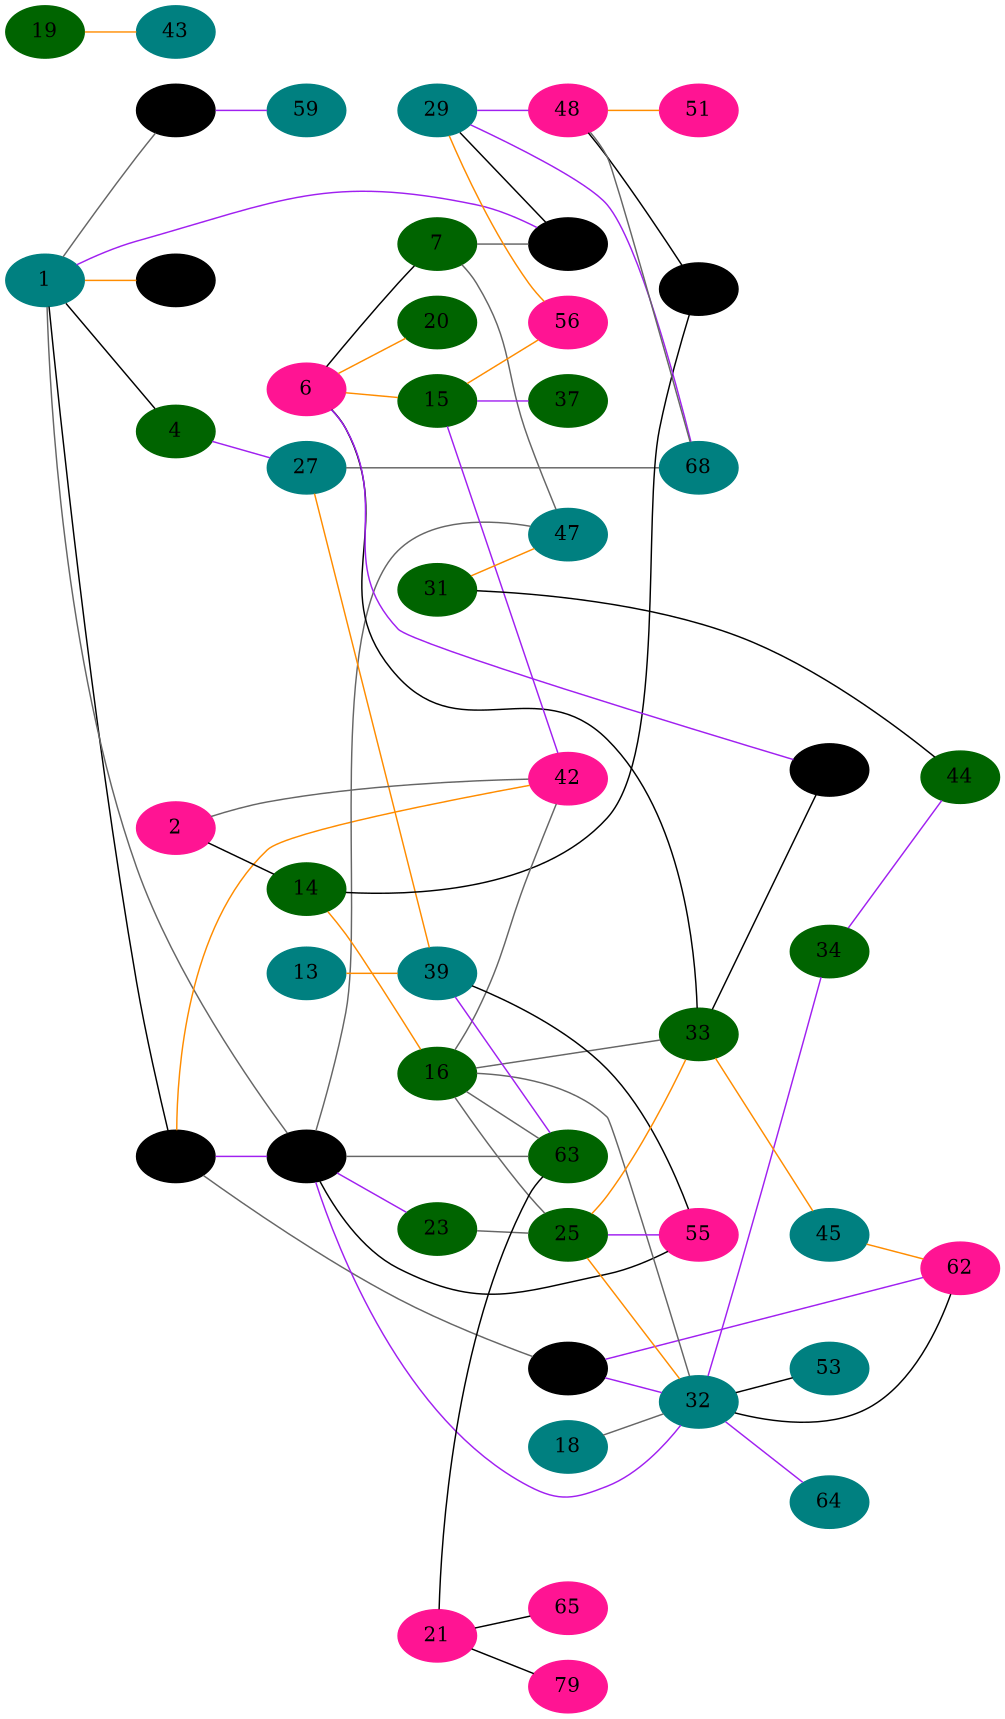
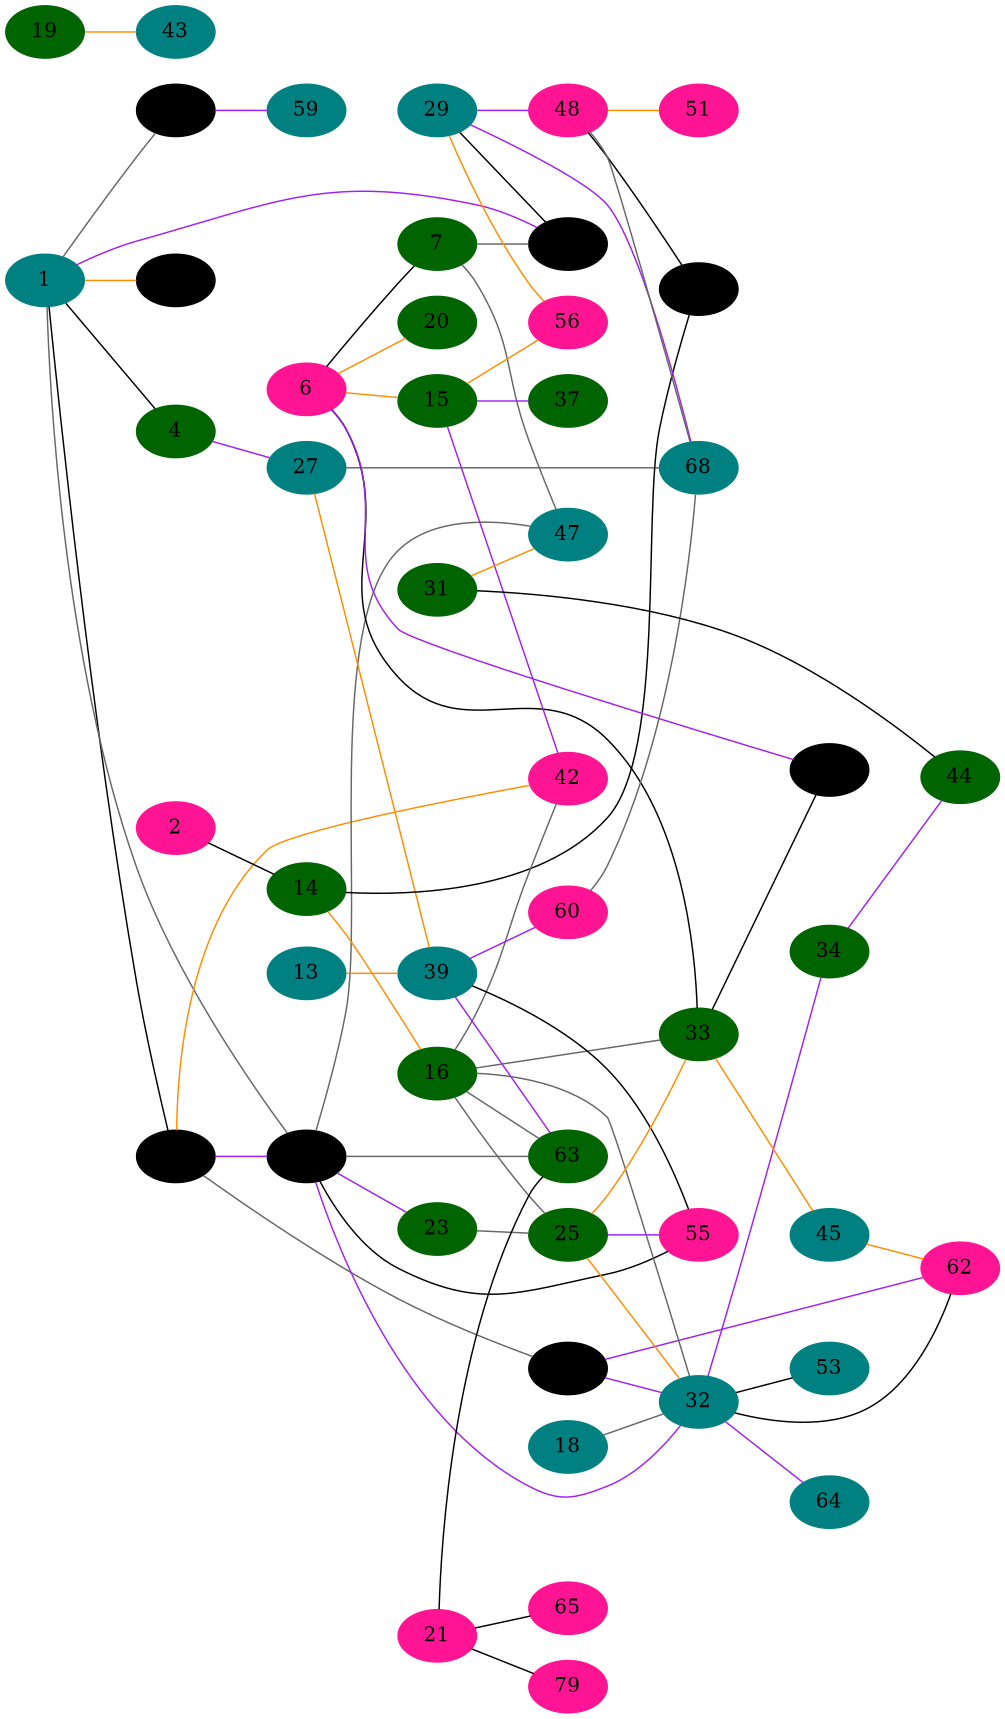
edge "42" -- "2": removed
node "60": added
